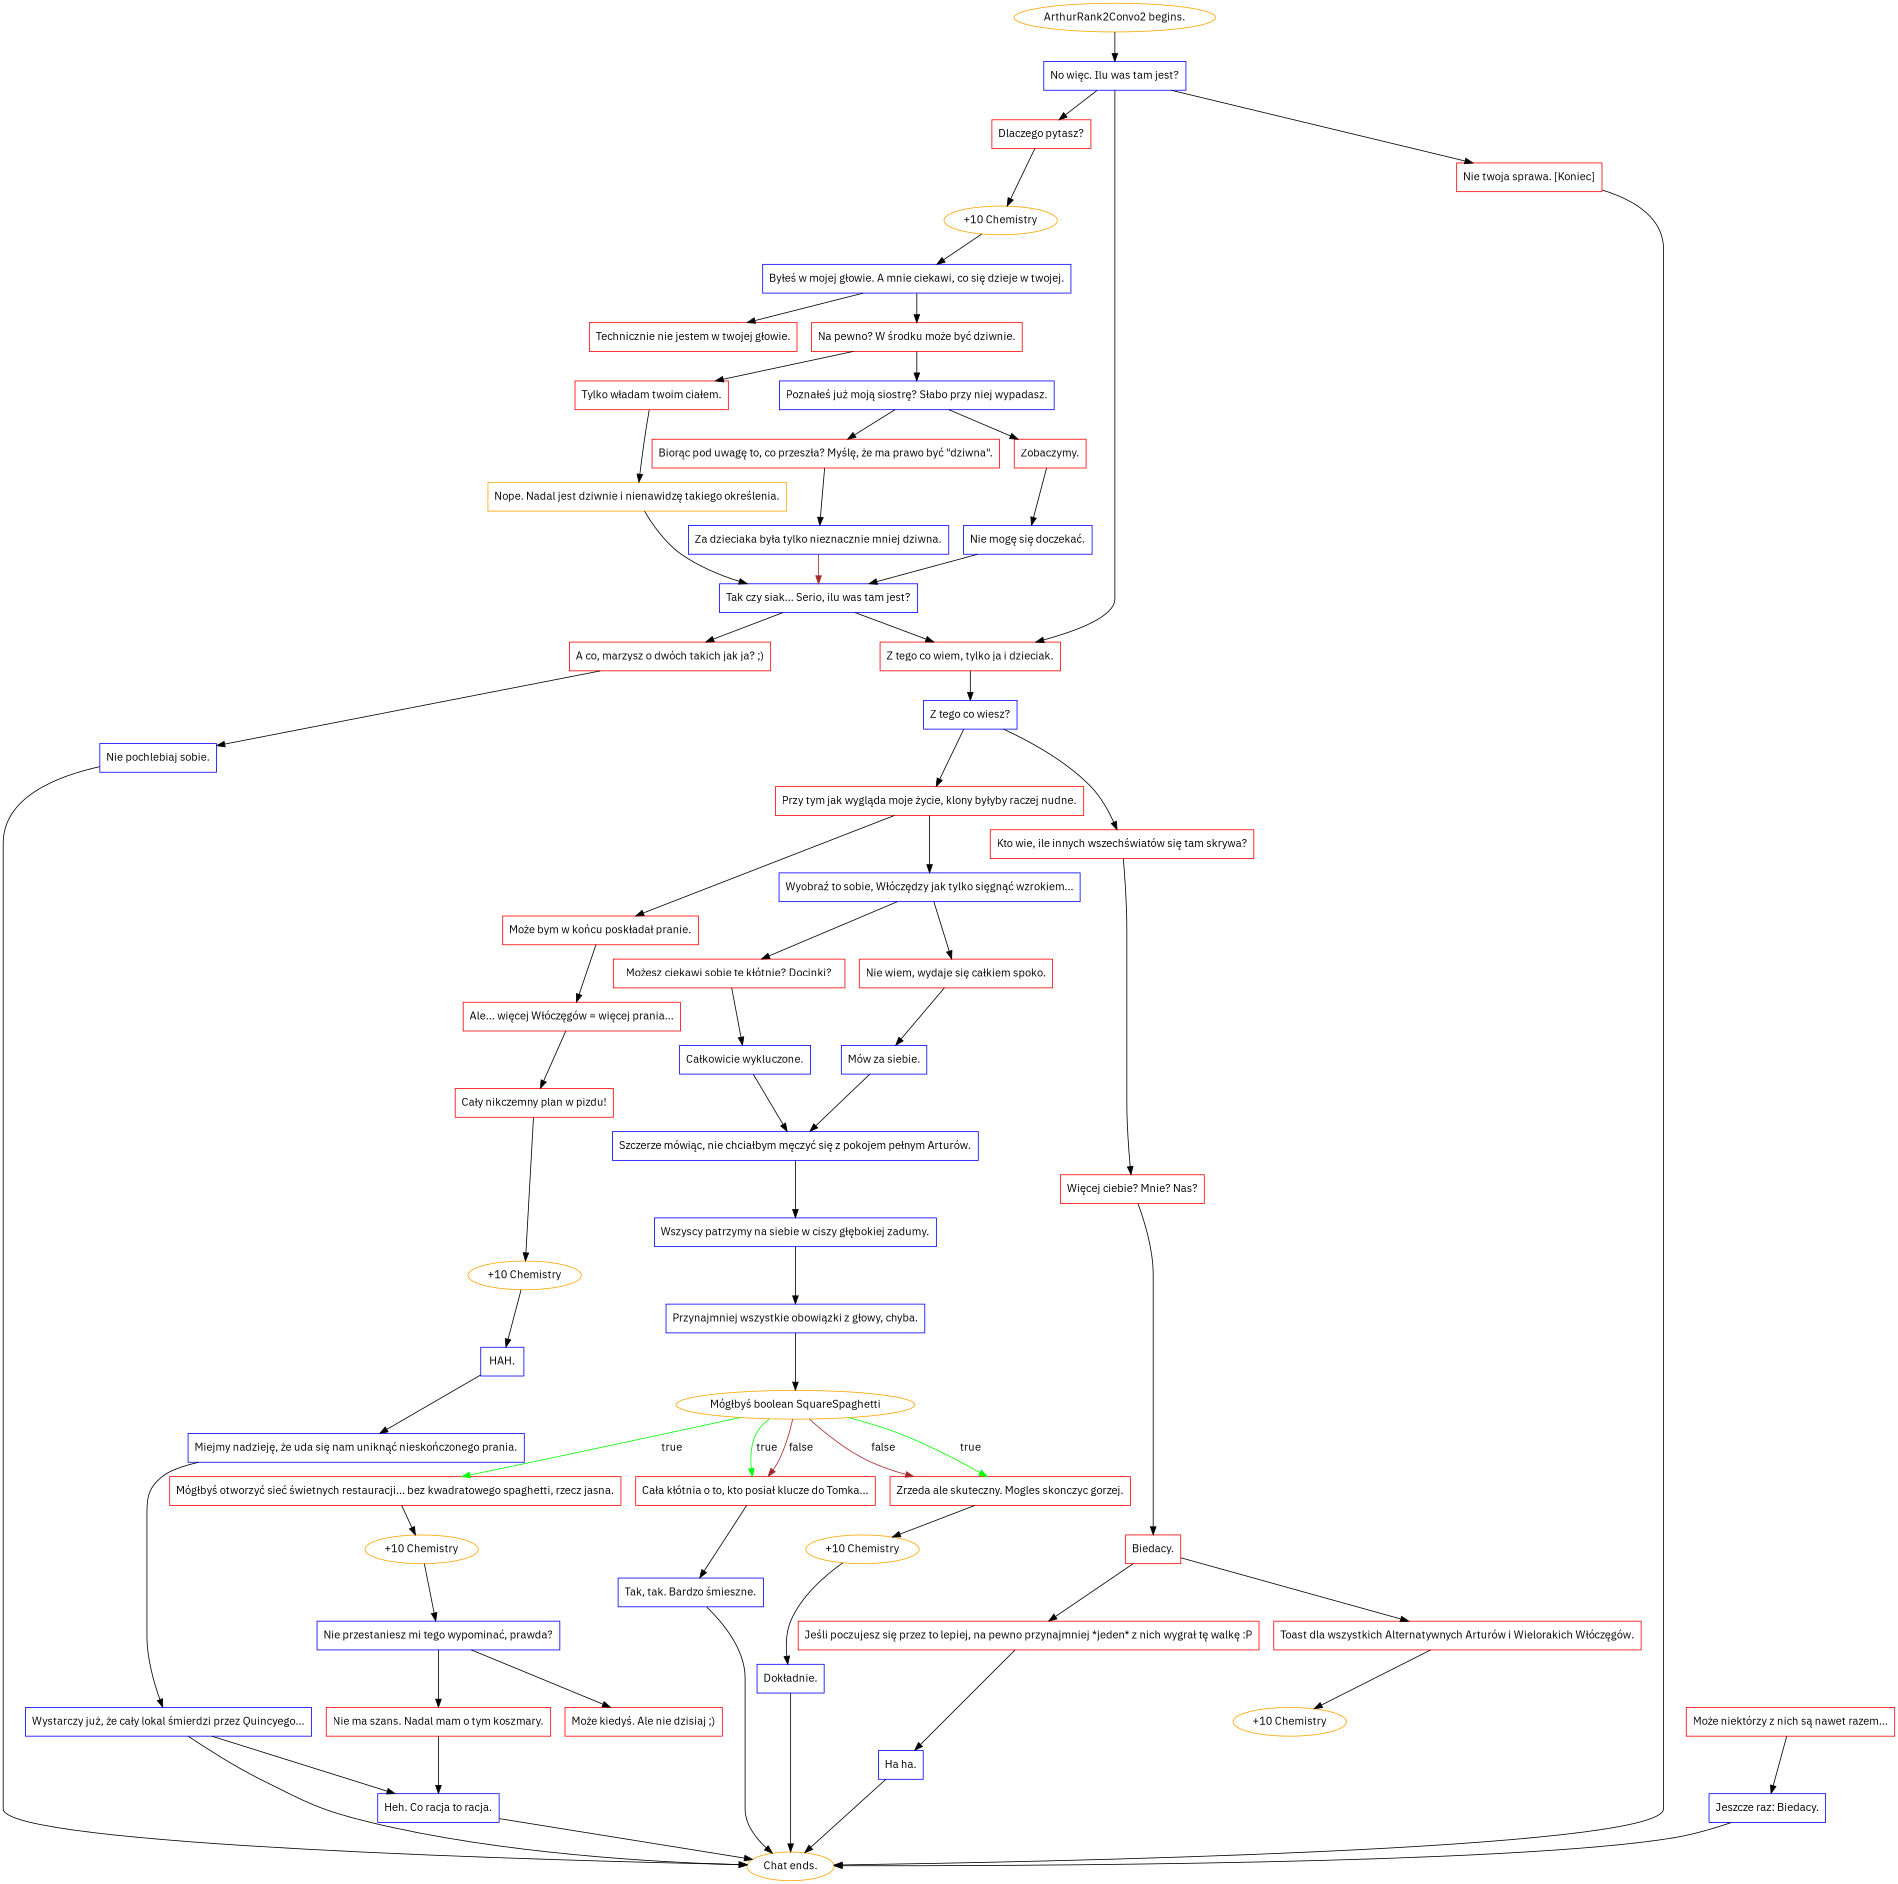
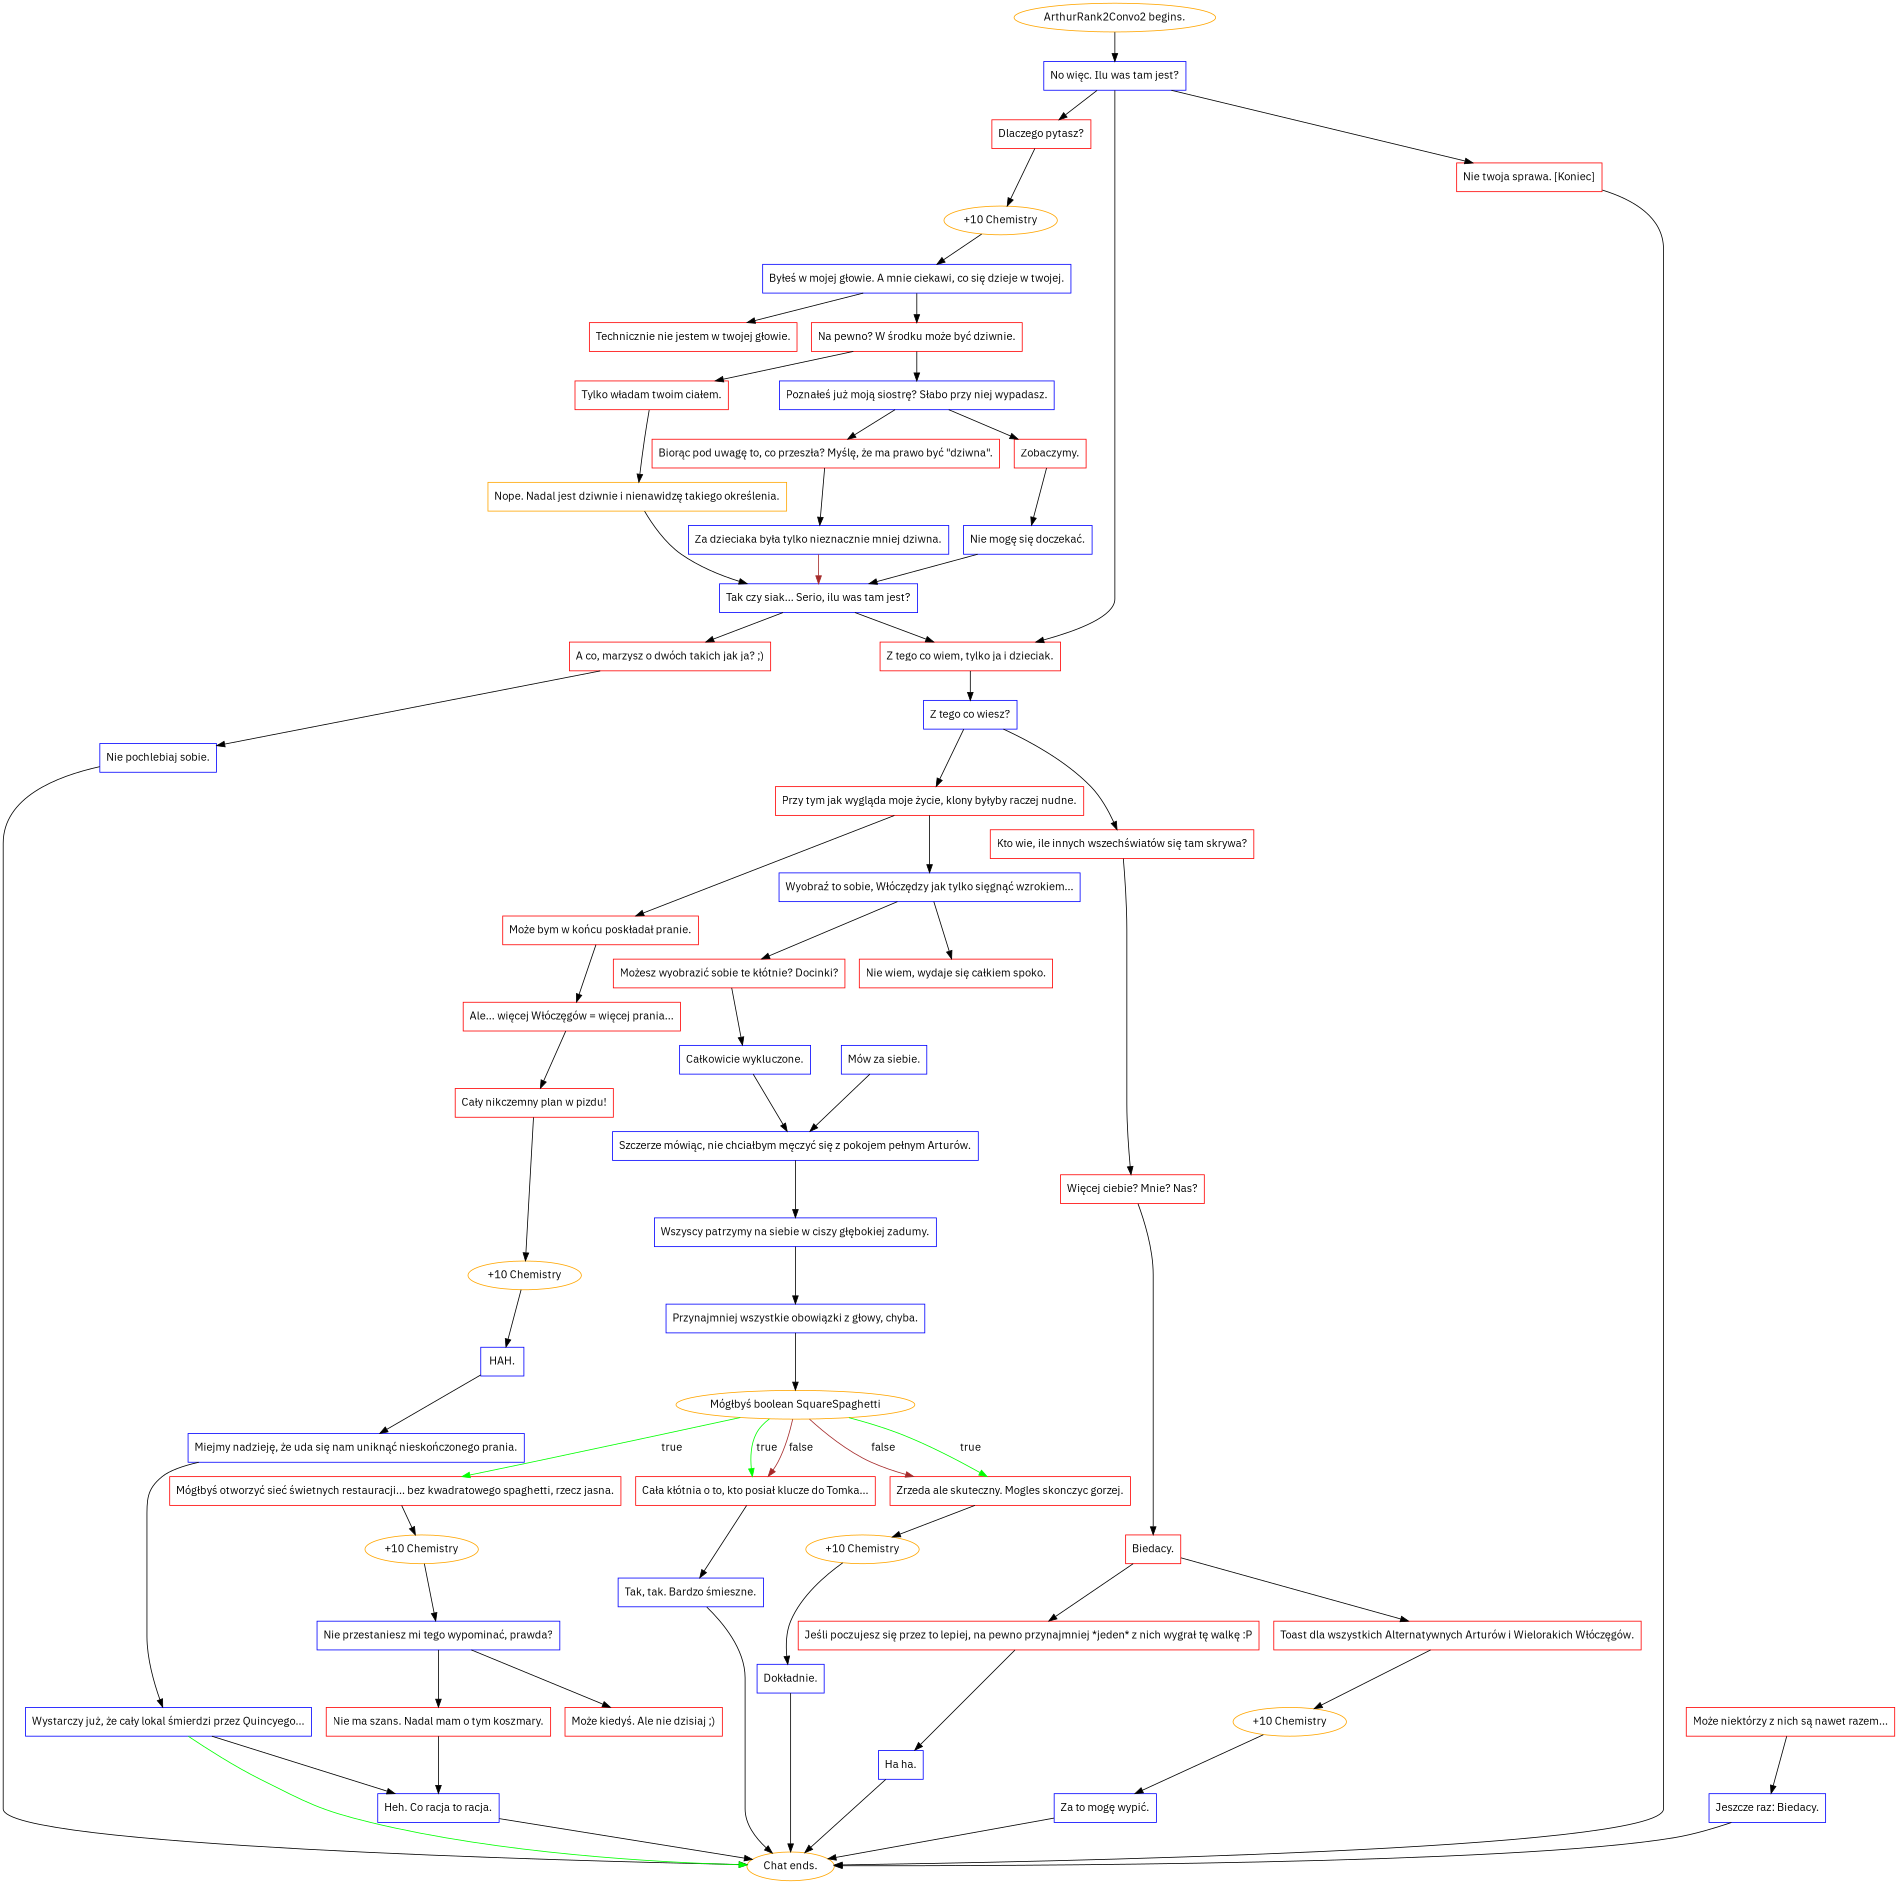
node "Możesz ciekawi sobie te kłótnie? Docinki?": label "Możesz ciekawi sobie te kłótnie? Docinki?" -> "Możesz wyobrazić sobie te kłótnie? Docinki?"
edge "Nie wiem, wydaje się całkiem spoko." -> "Mów za siebie.": removed
node "Za to mogę wypić.": added
edge "Wystarczy już, że cały lokal śmierdzi przez Quincyego..." -> "Chat ends.": color black -> green
